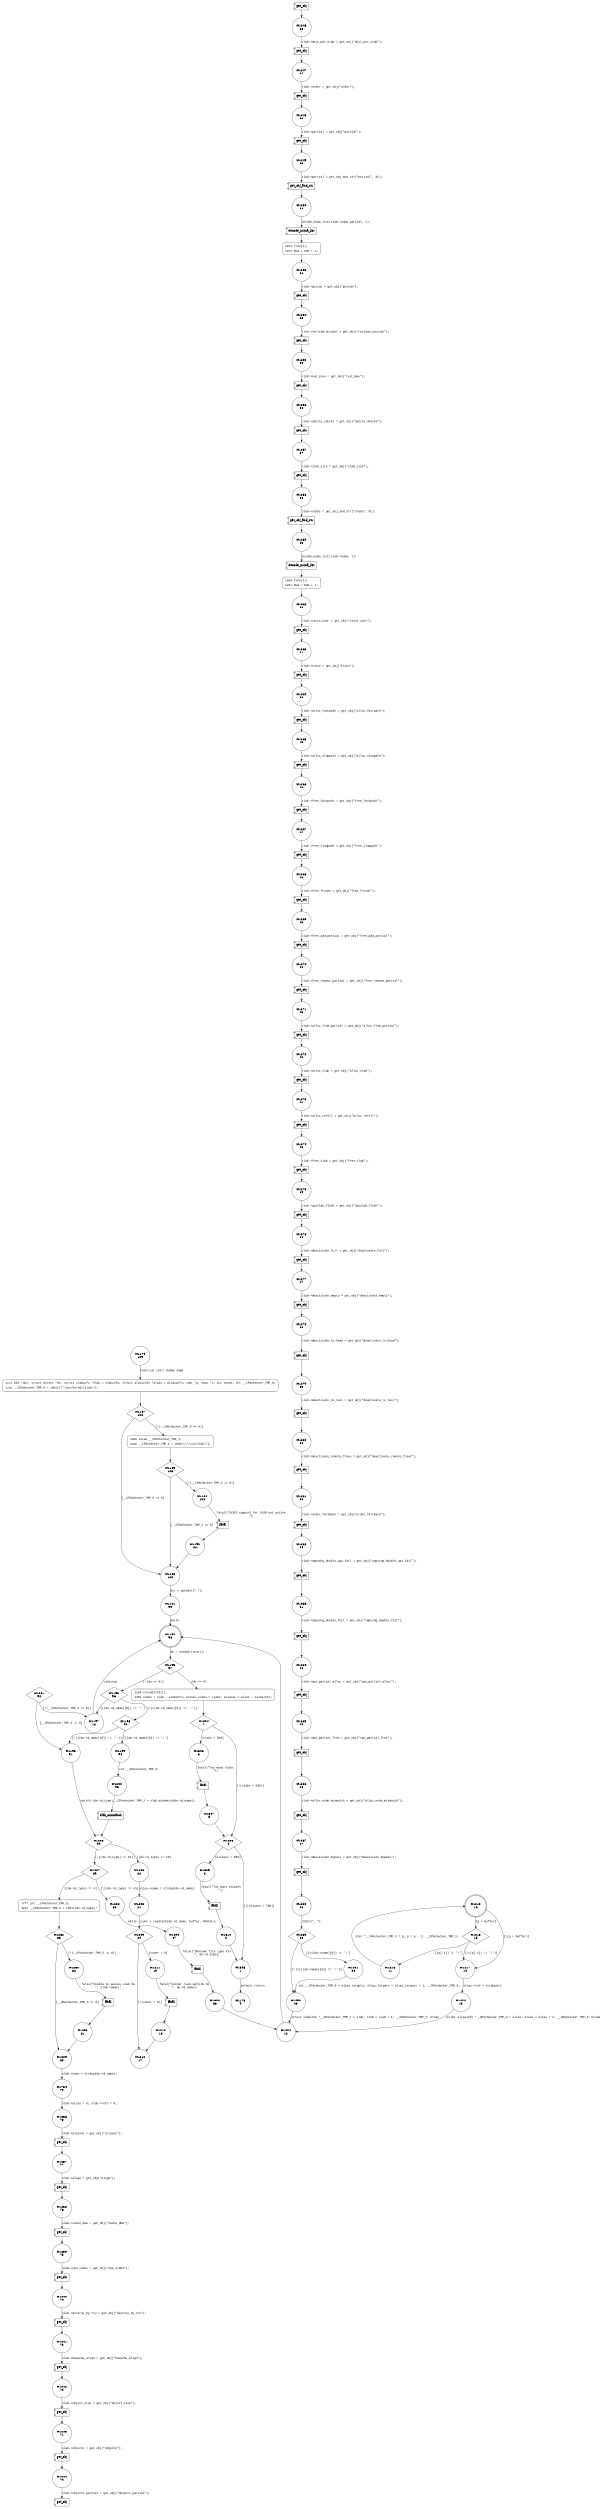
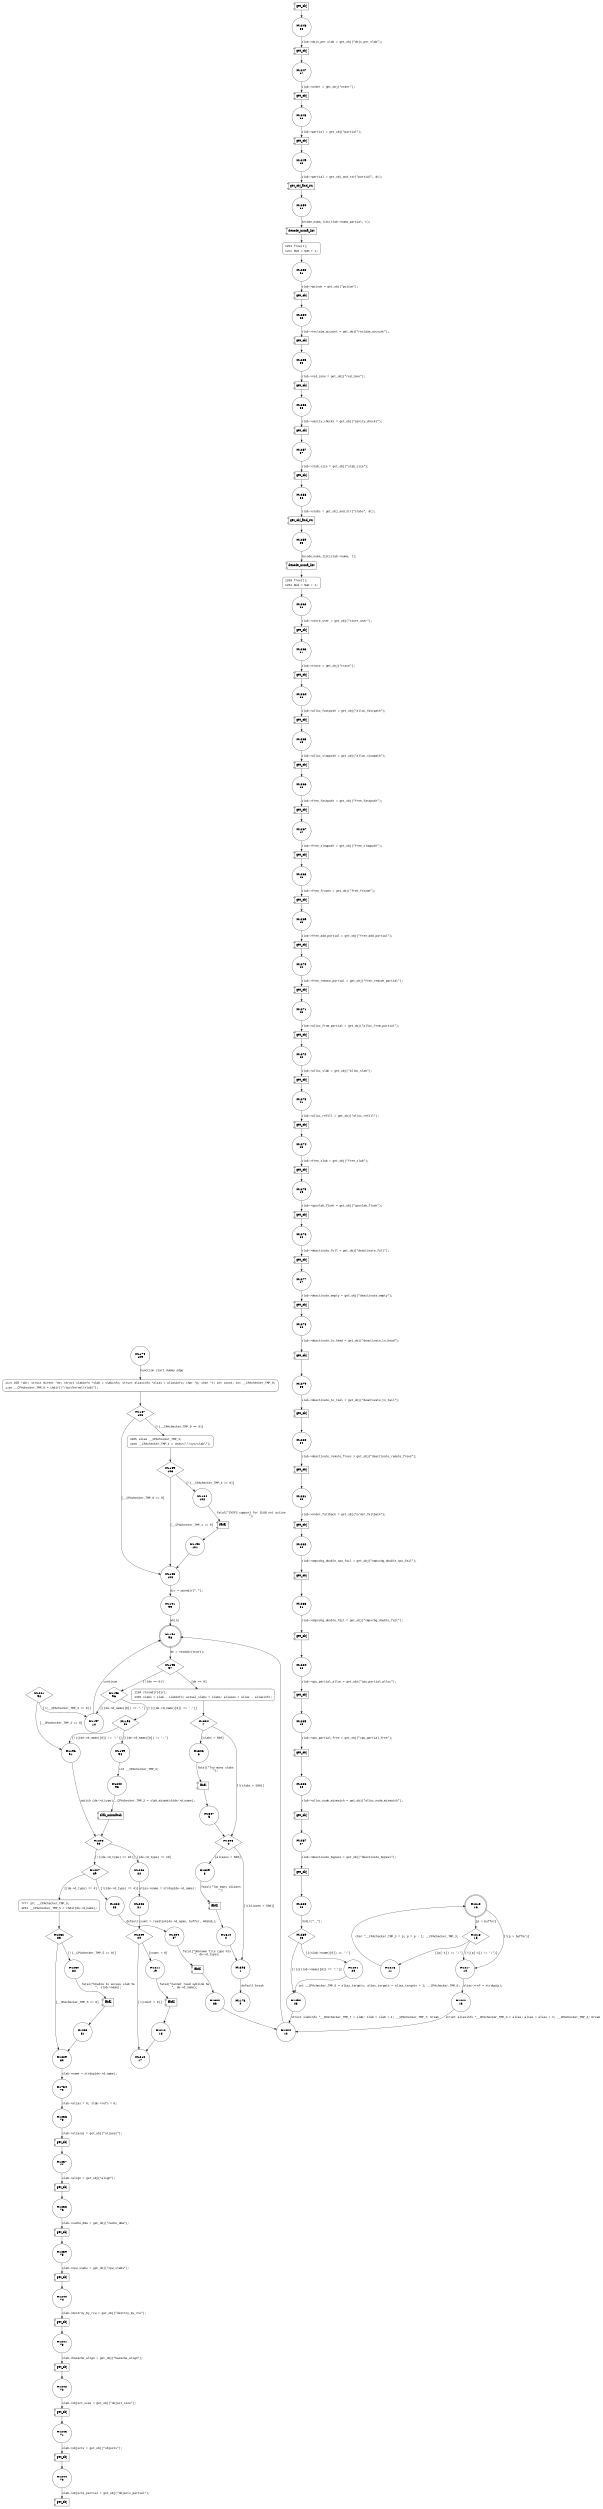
edge "N1228 88" -> "N1299 87": label "while" -> "default"
edge "N1308 1" -> "N1173 0": label "default return" -> "default break"
